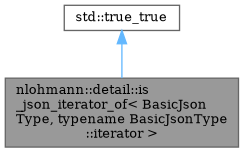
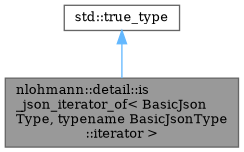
node "std::true_true": label "std::true_true" -> "std::true_type"
